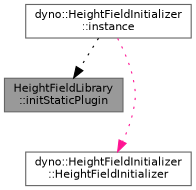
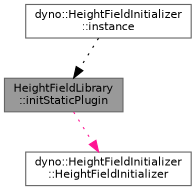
edge "dyno::HeightFieldInitializer ::instance" -> "dyno::HeightFieldInitializer ::HeightFieldInitializer": now "HeightFieldLibrary ::initStaticPlugin" -> "dyno::HeightFieldInitializer ::HeightFieldInitializer"
